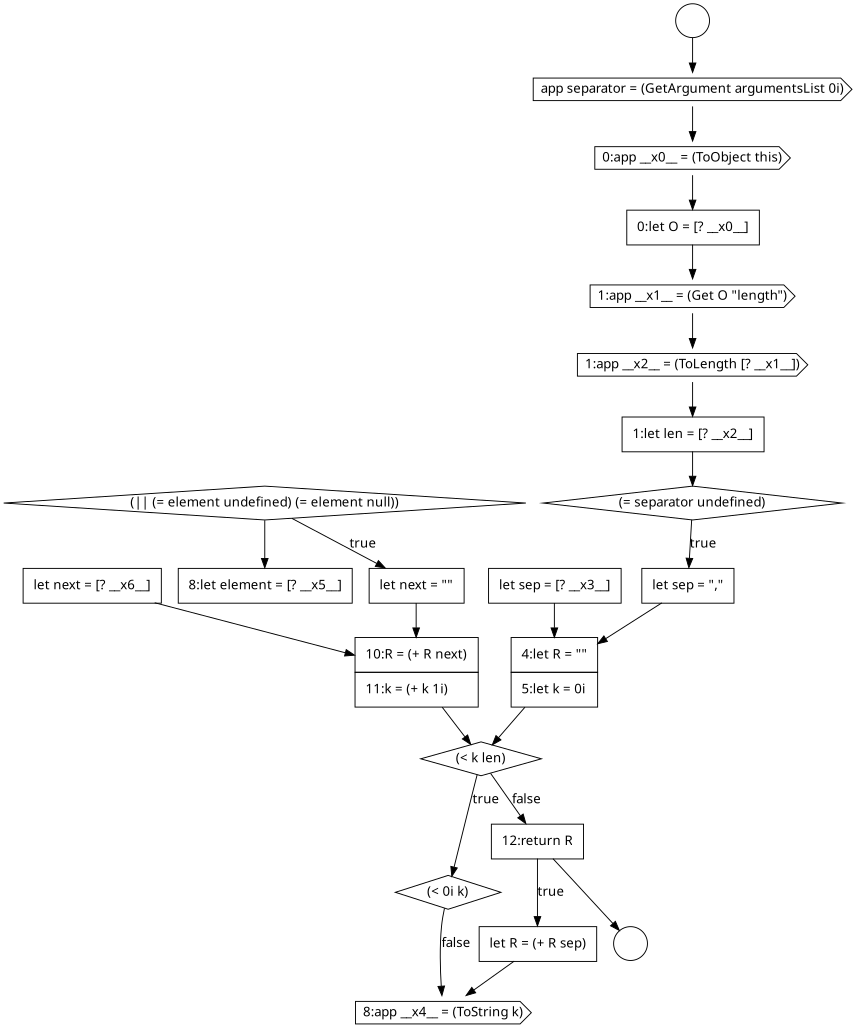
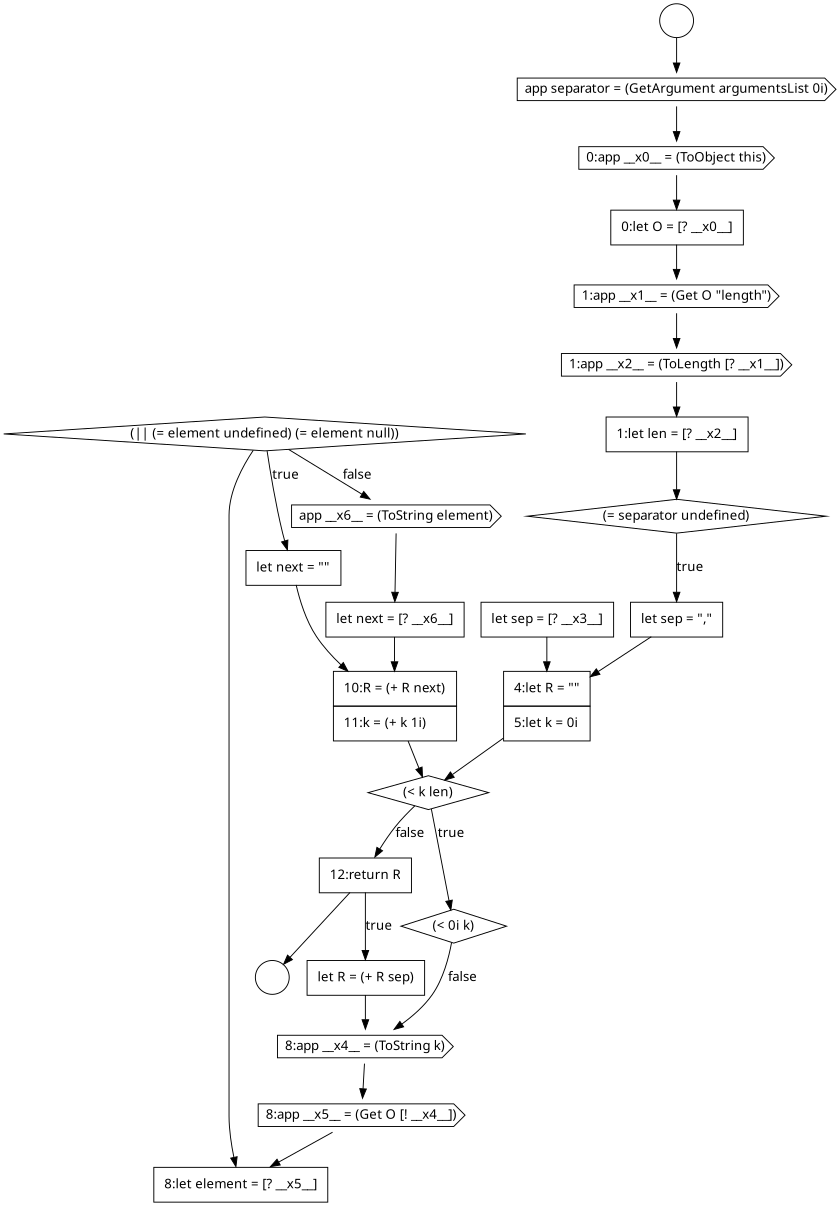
node "app __x6__ = (ToString element)": added
node "8:app __x5__ = (Get O [! __x4__])": added
